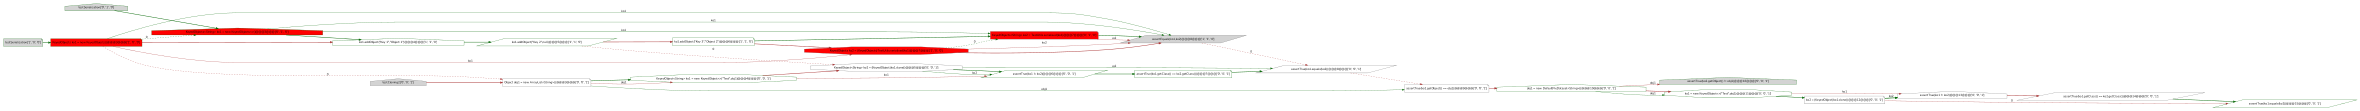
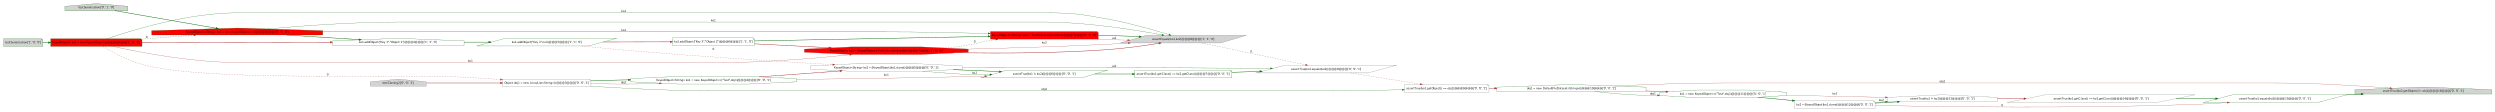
edge "assertTrue(ko1.equals(ko2))@@@15@@@['0', '0', '1']" -> "assertTrue(ko2.getObject() != obj1)@@@16@@@['0', '0', '1']": added
